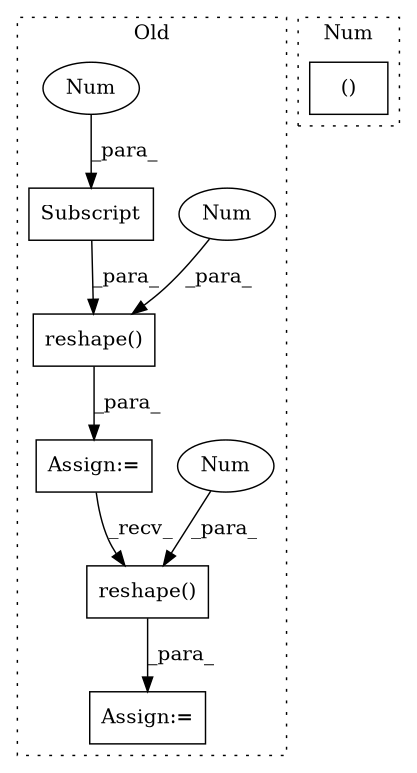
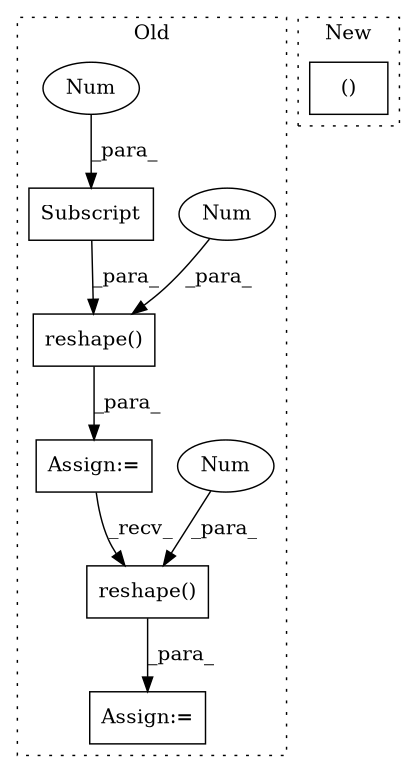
cluster "Num": label "Num" -> "New"
